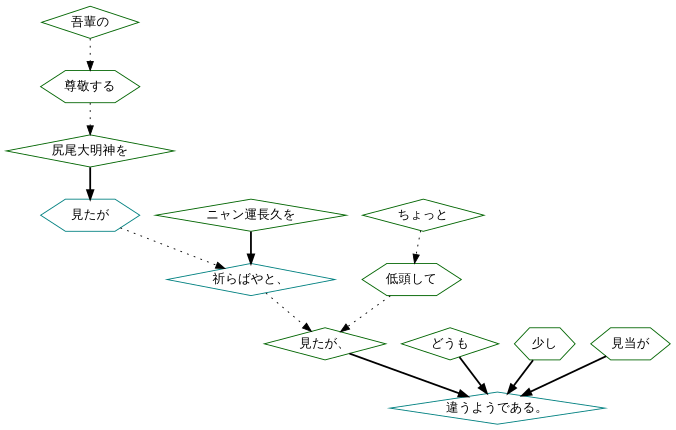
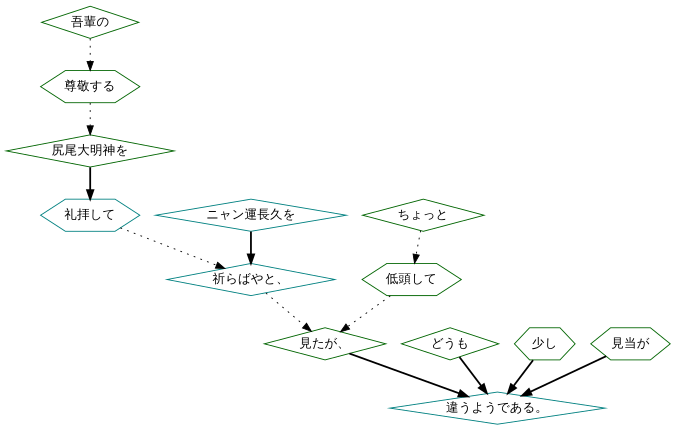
node "見たが": label "見たが" -> "礼拝して"
node "ニャン運長久を": color darkgreen -> teal
